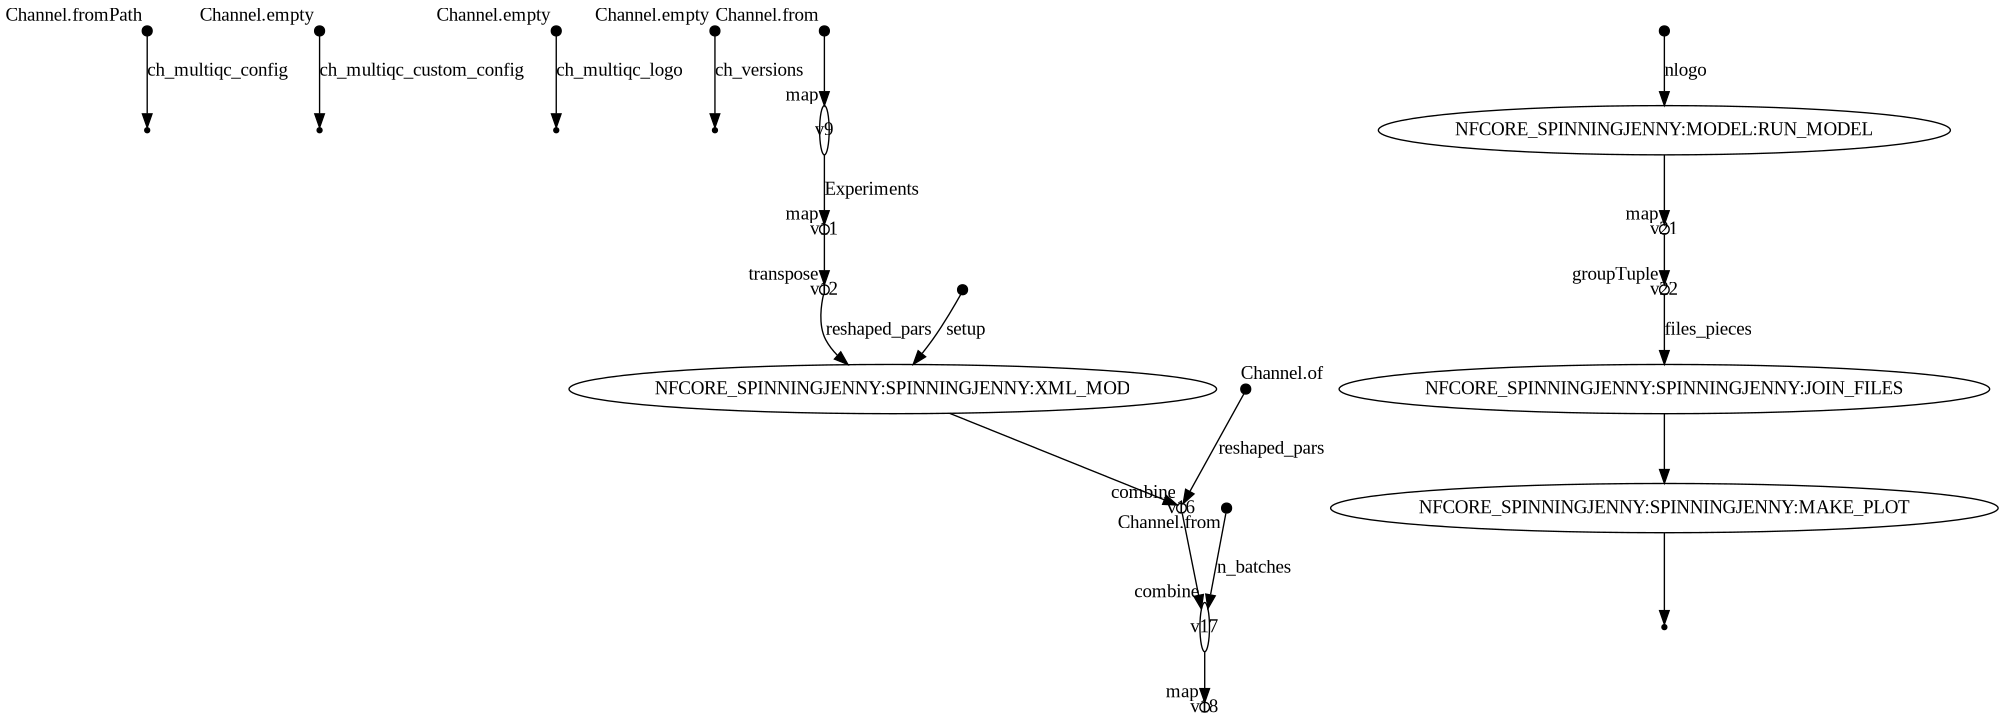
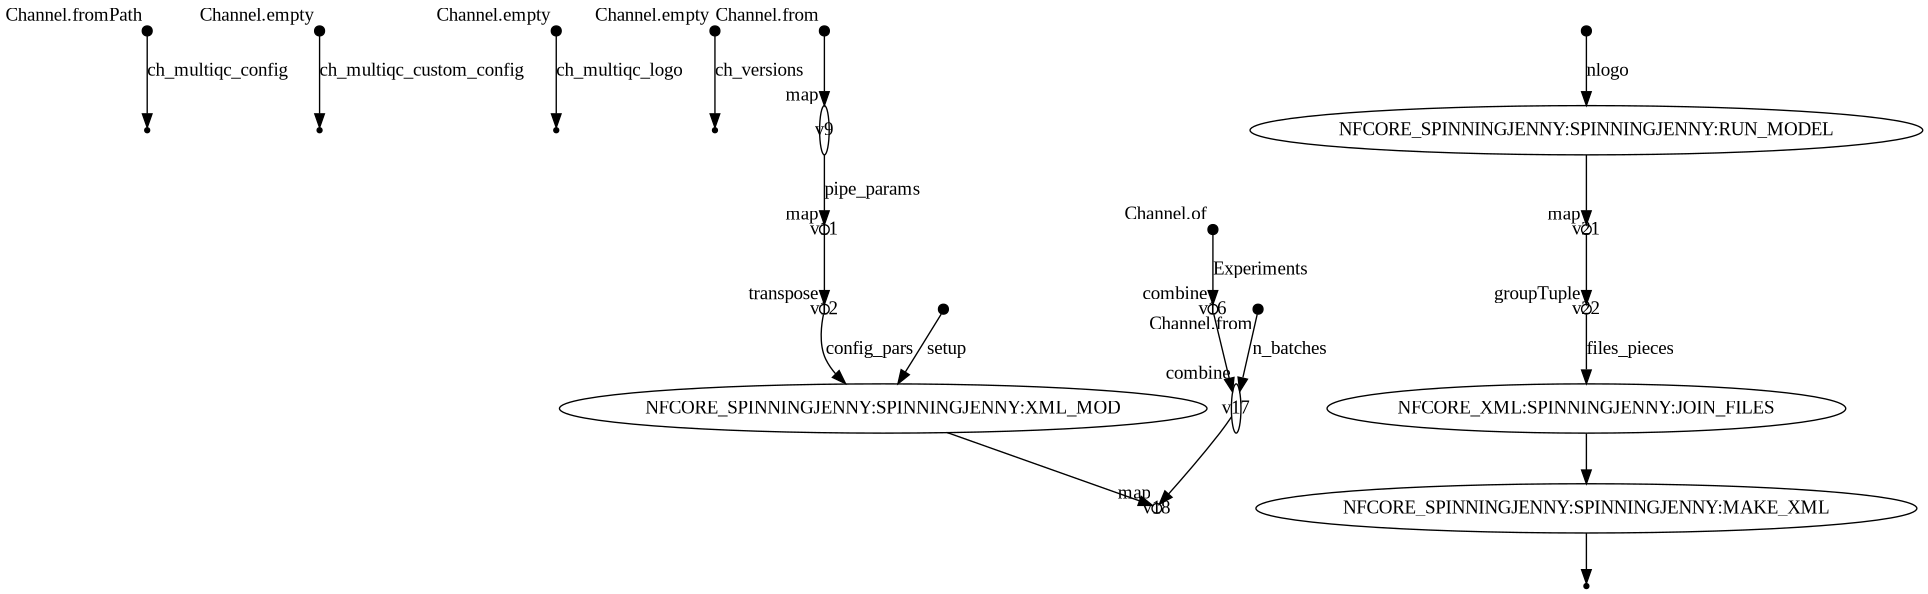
node "NFCORE_SPINNINGJENNY:MODEL:RUN_MODEL": label "NFCORE_SPINNINGJENNY:MODEL:RUN_MODEL" -> "NFCORE_SPINNINGJENNY:SPINNINGJENNY:RUN_MODEL"
edge "v9 map" -> "v11 map": label "Experiments" -> "pipe_params"
edge "v12 transpose" -> "NFCORE_SPINNINGJENNY:SPINNINGJENNY:XML_MOD": label "reshaped_pars" -> "config_pars"
node "NFCORE_SPINNINGJENNY:SPINNINGJENNY:JOIN_FILES": label "NFCORE_SPINNINGJENNY:SPINNINGJENNY:JOIN_FILES" -> "NFCORE_XML:SPINNINGJENNY:JOIN_FILES"
edge "Channel.of" -> "v16 combine": label "reshaped_pars" -> "Experiments"
edge "NFCORE_SPINNINGJENNY:SPINNINGJENNY:XML_MOD" -> "v16 combine": now "NFCORE_SPINNINGJENNY:SPINNINGJENNY:XML_MOD" -> "v18 map"
node "NFCORE_SPINNINGJENNY:SPINNINGJENNY:MAKE_PLOT": label "NFCORE_SPINNINGJENNY:SPINNINGJENNY:MAKE_PLOT" -> "NFCORE_SPINNINGJENNY:SPINNINGJENNY:MAKE_XML"
